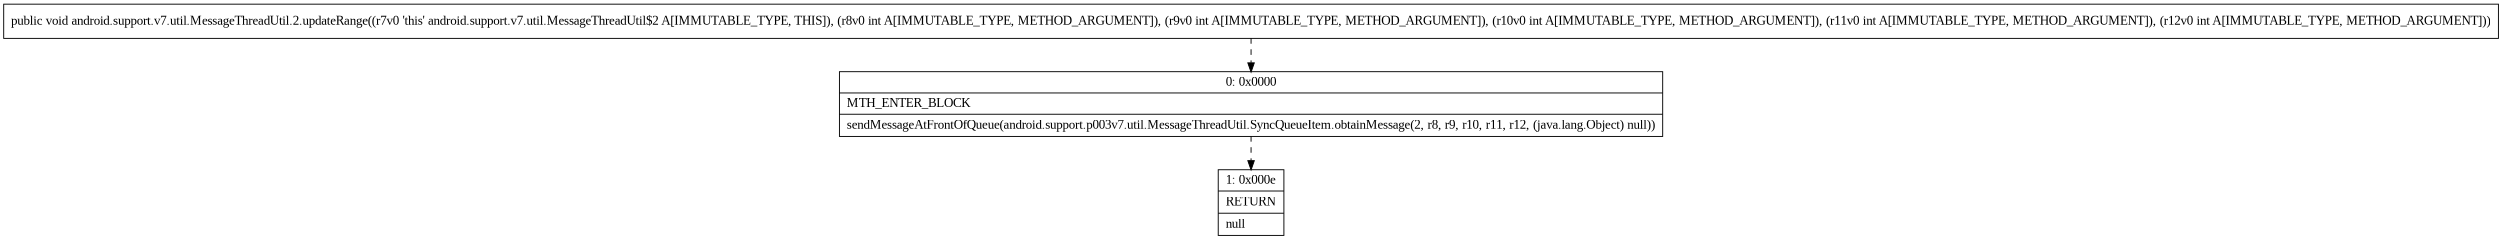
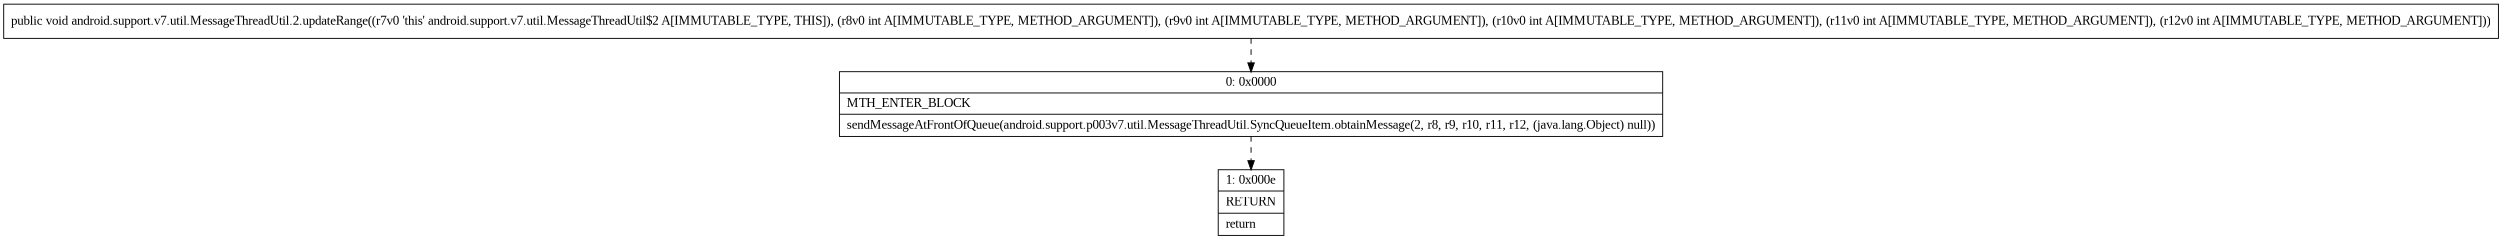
node "1: 0x000e": text "null" -> "return"
